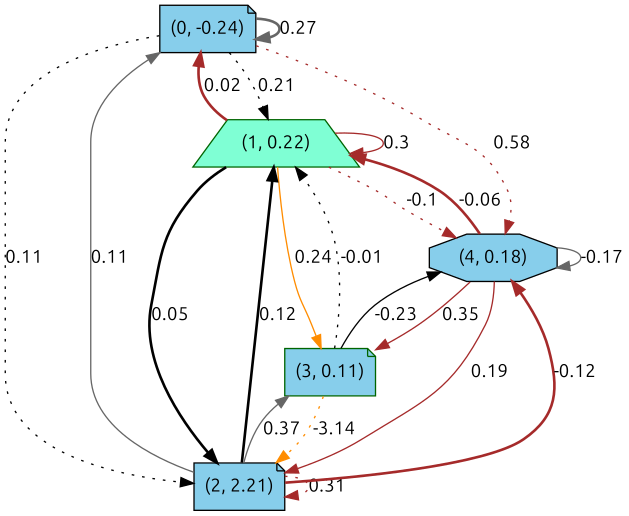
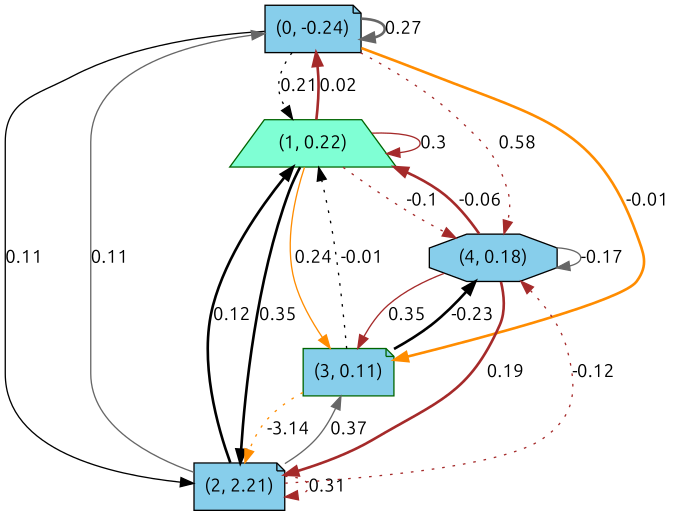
edge "(0, -0.24)" -> "(3, 0.11)": added, label "-0.01"
edge "(0, -0.24)" -> "(2, 2.21)": style dotted -> solid
edge "(3, 0.11)" -> "(4, 0.18)": style solid -> bold
edge "(1, 0.22)" -> "(2, 2.21)": label "0.05" -> "0.35"
edge "(4, 0.18)" -> "(2, 2.21)": style solid -> bold
edge "(2, 2.21)" -> "(4, 0.18)": style bold -> dotted
